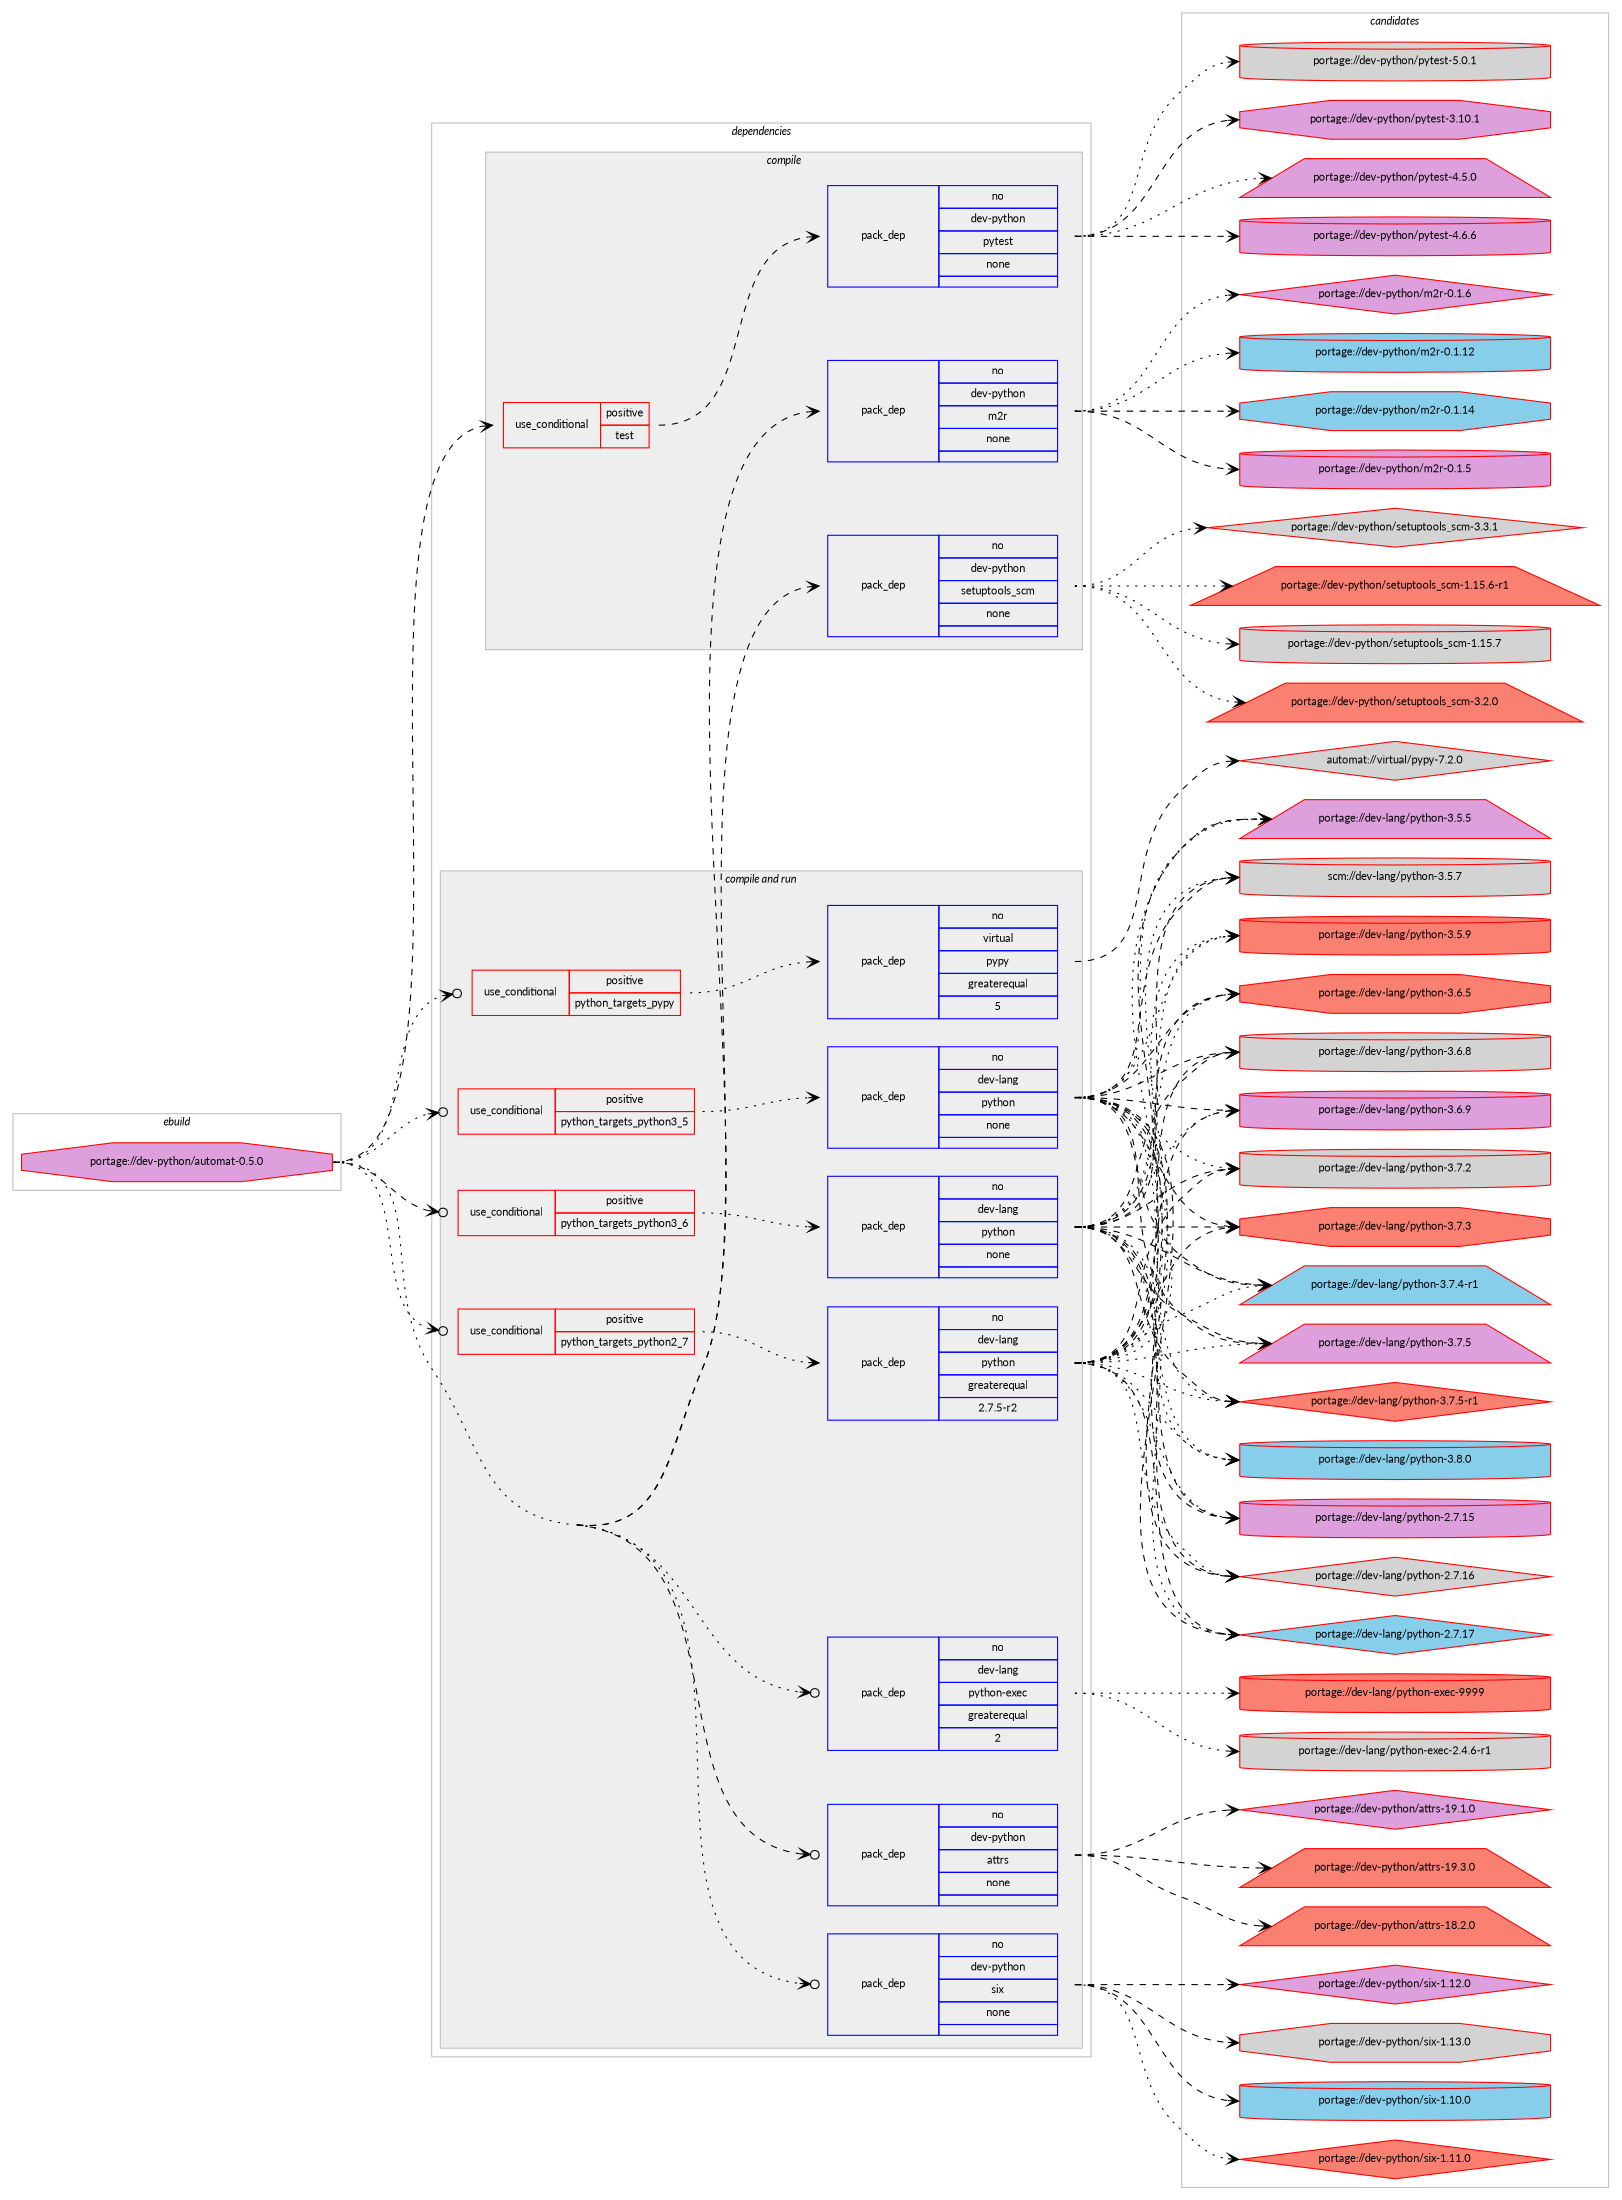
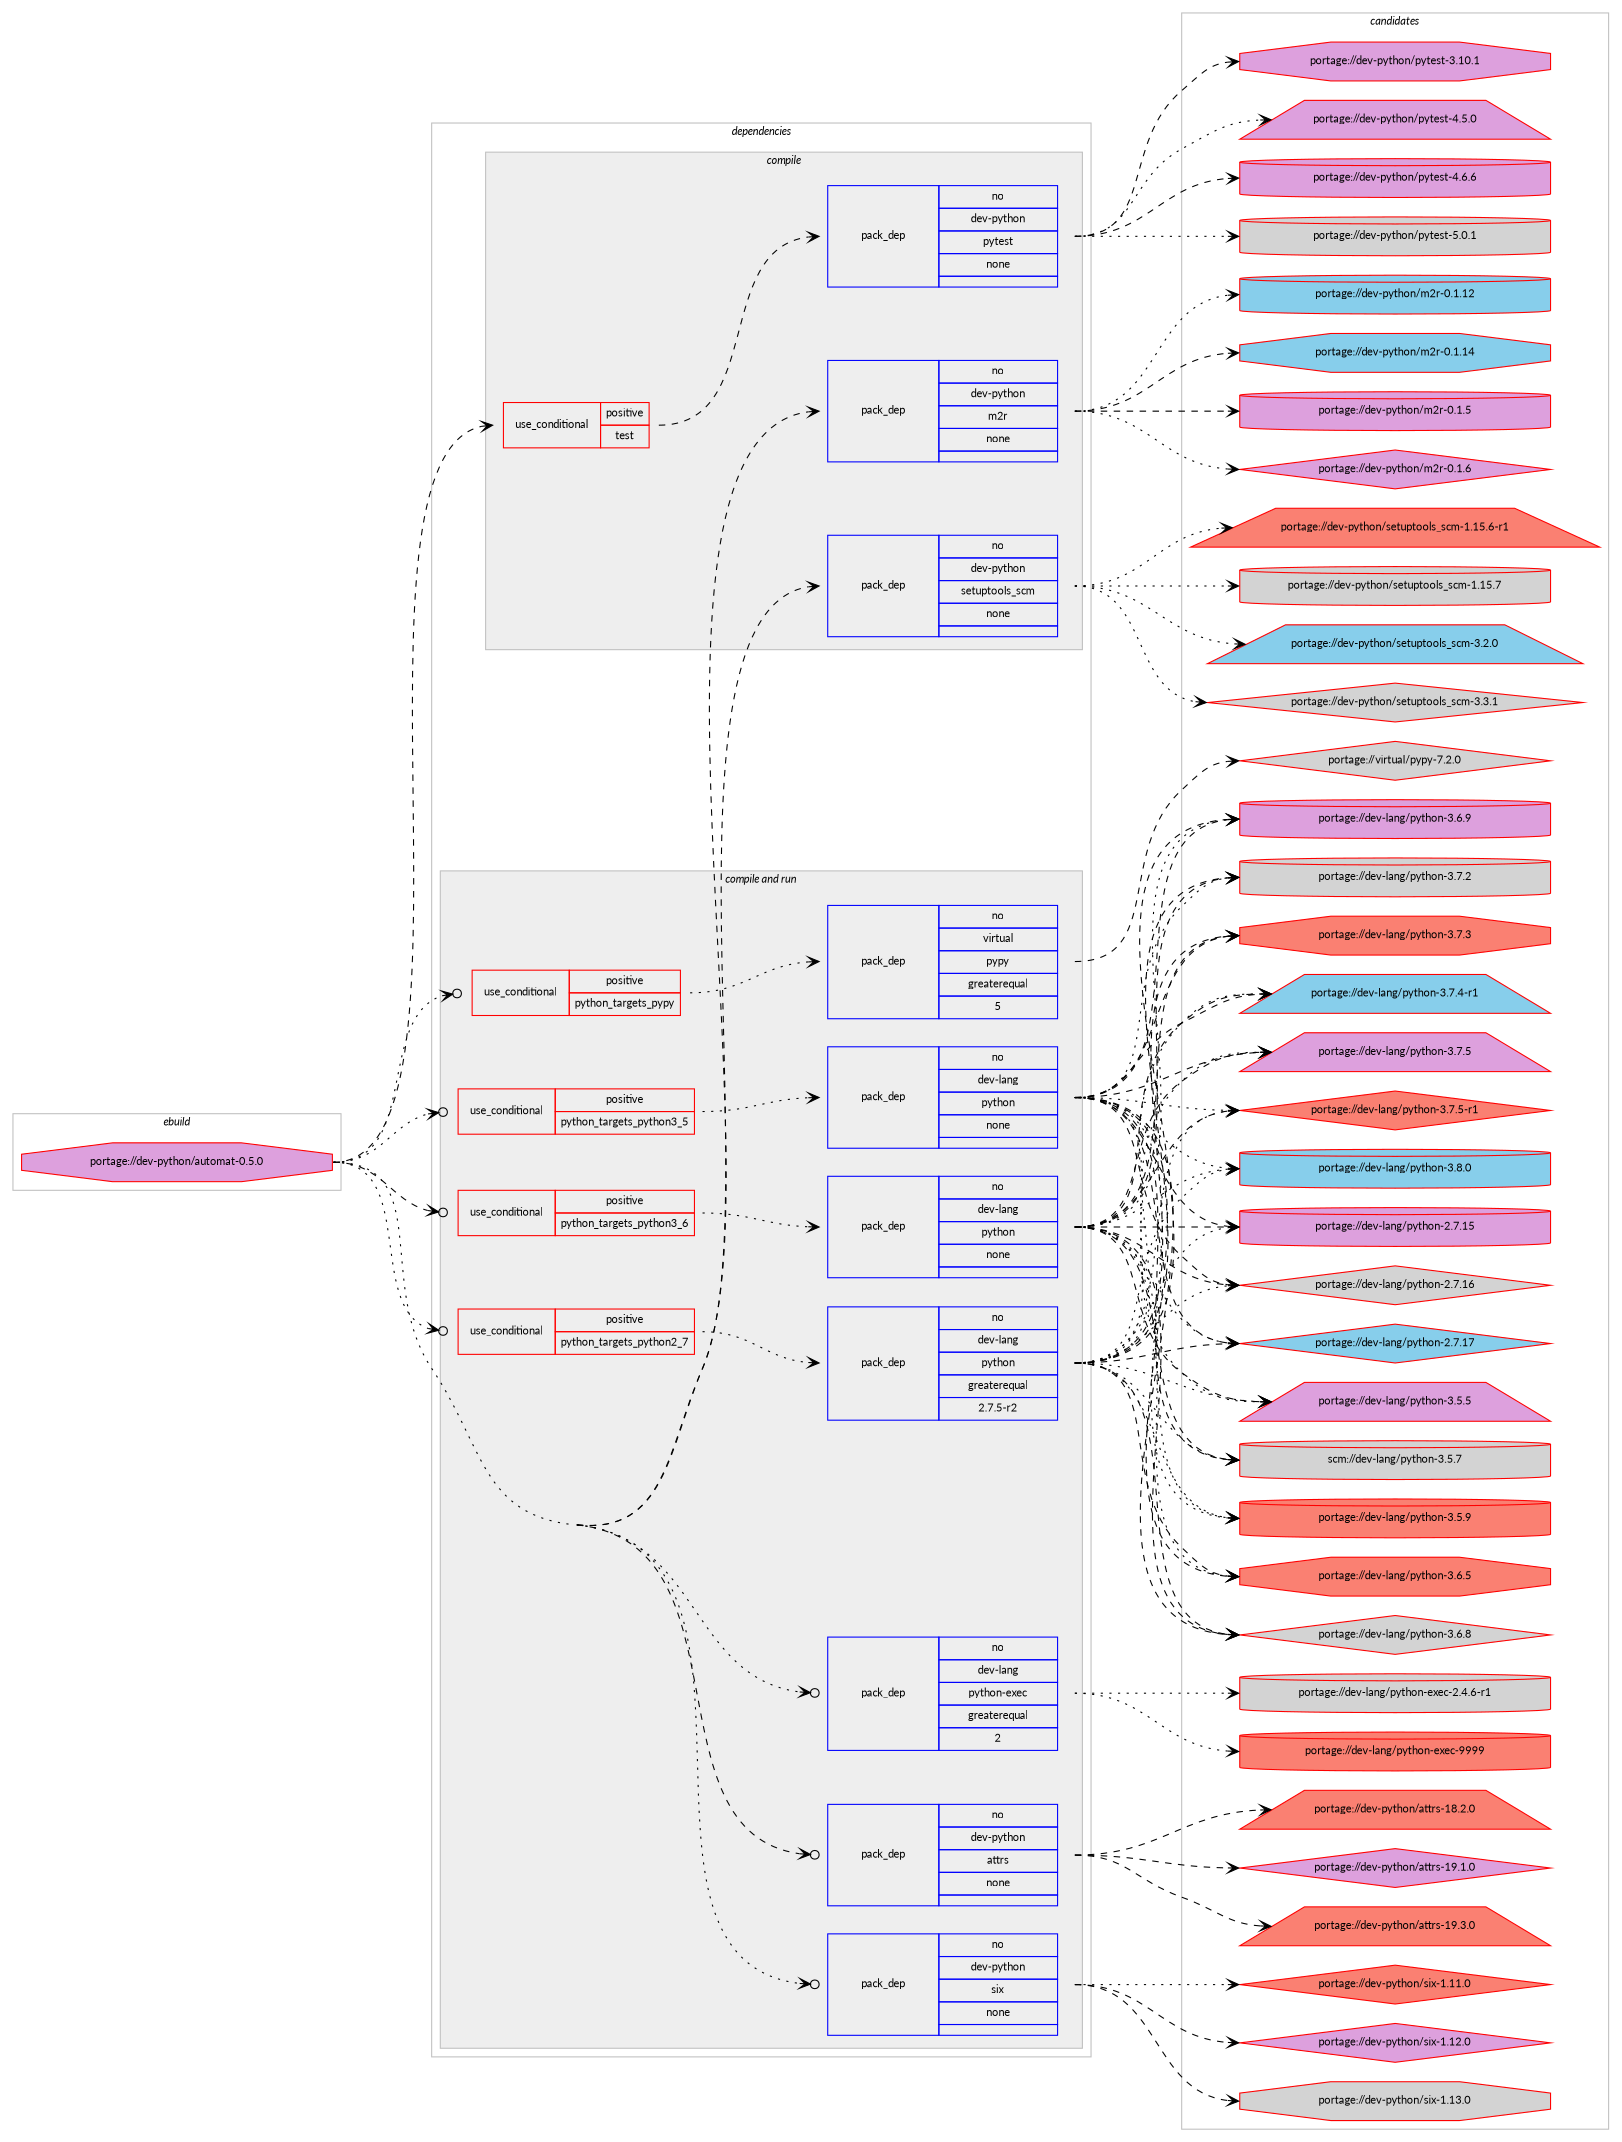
node "portage://dev-python/setuptools_scm-3.2.0": fillcolor salmon -> skyblue
node "automat://virtual/pypy-7.2.0": label "automat://virtual/pypy-7.2.0" -> "portage://virtual/pypy-7.2.0"
node "portage://dev-lang/python-3.6.8": shape cylinder -> diamond
node "portage://dev-python/six-1.10.0": removed
